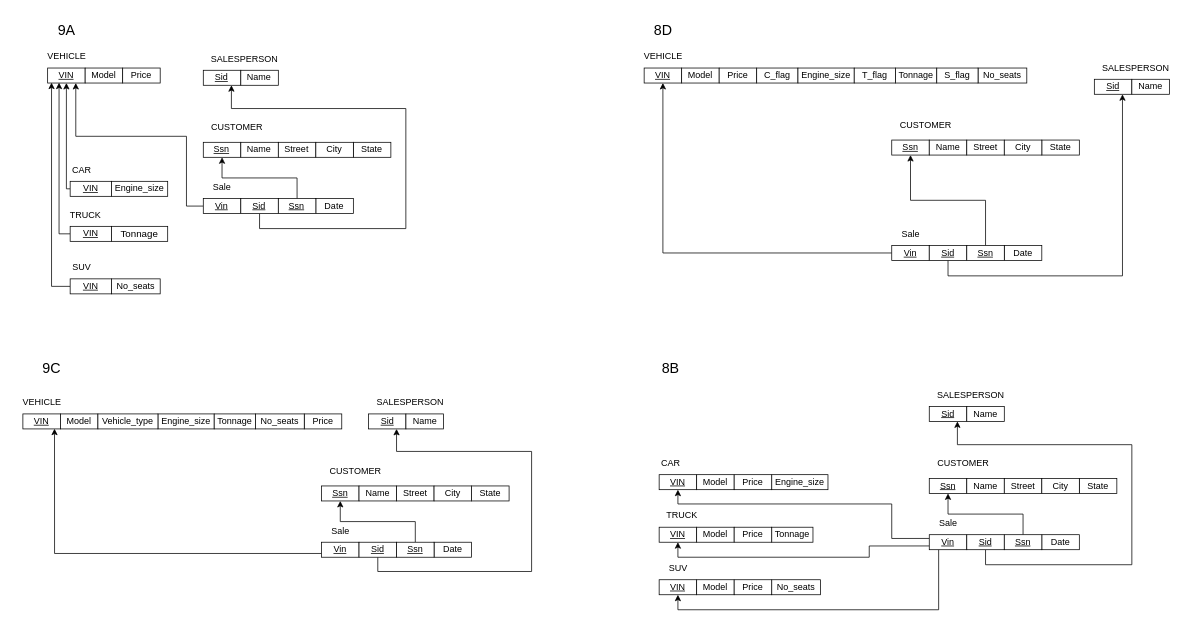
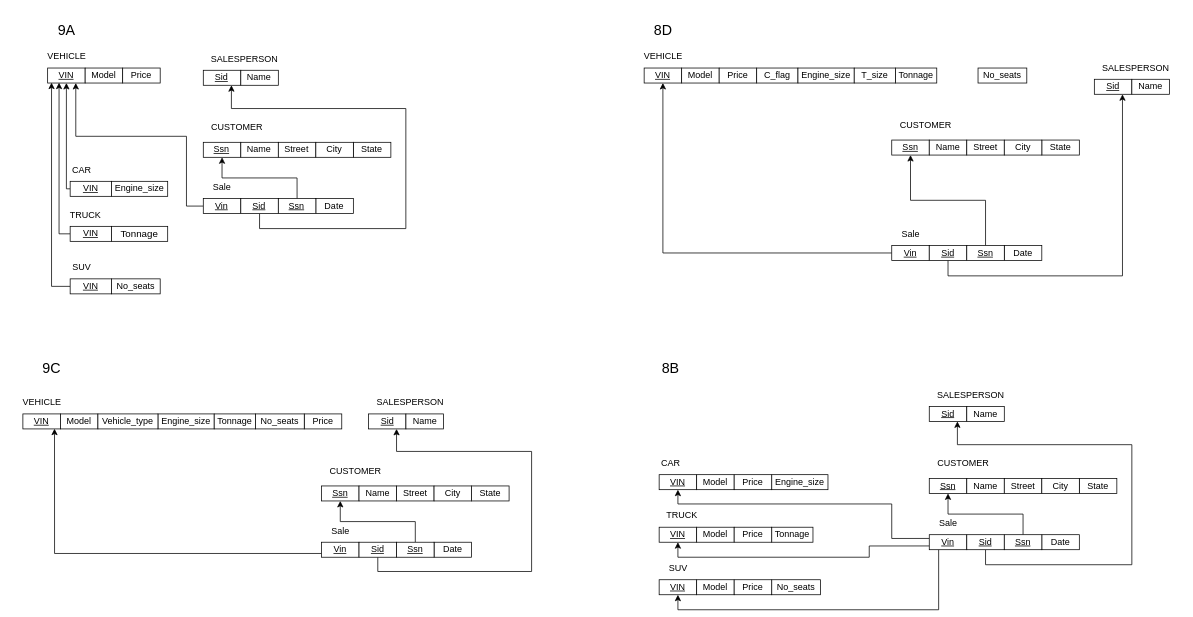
node "T_flag": label "T_flag" -> "T_size"
node "S_flag": removed
